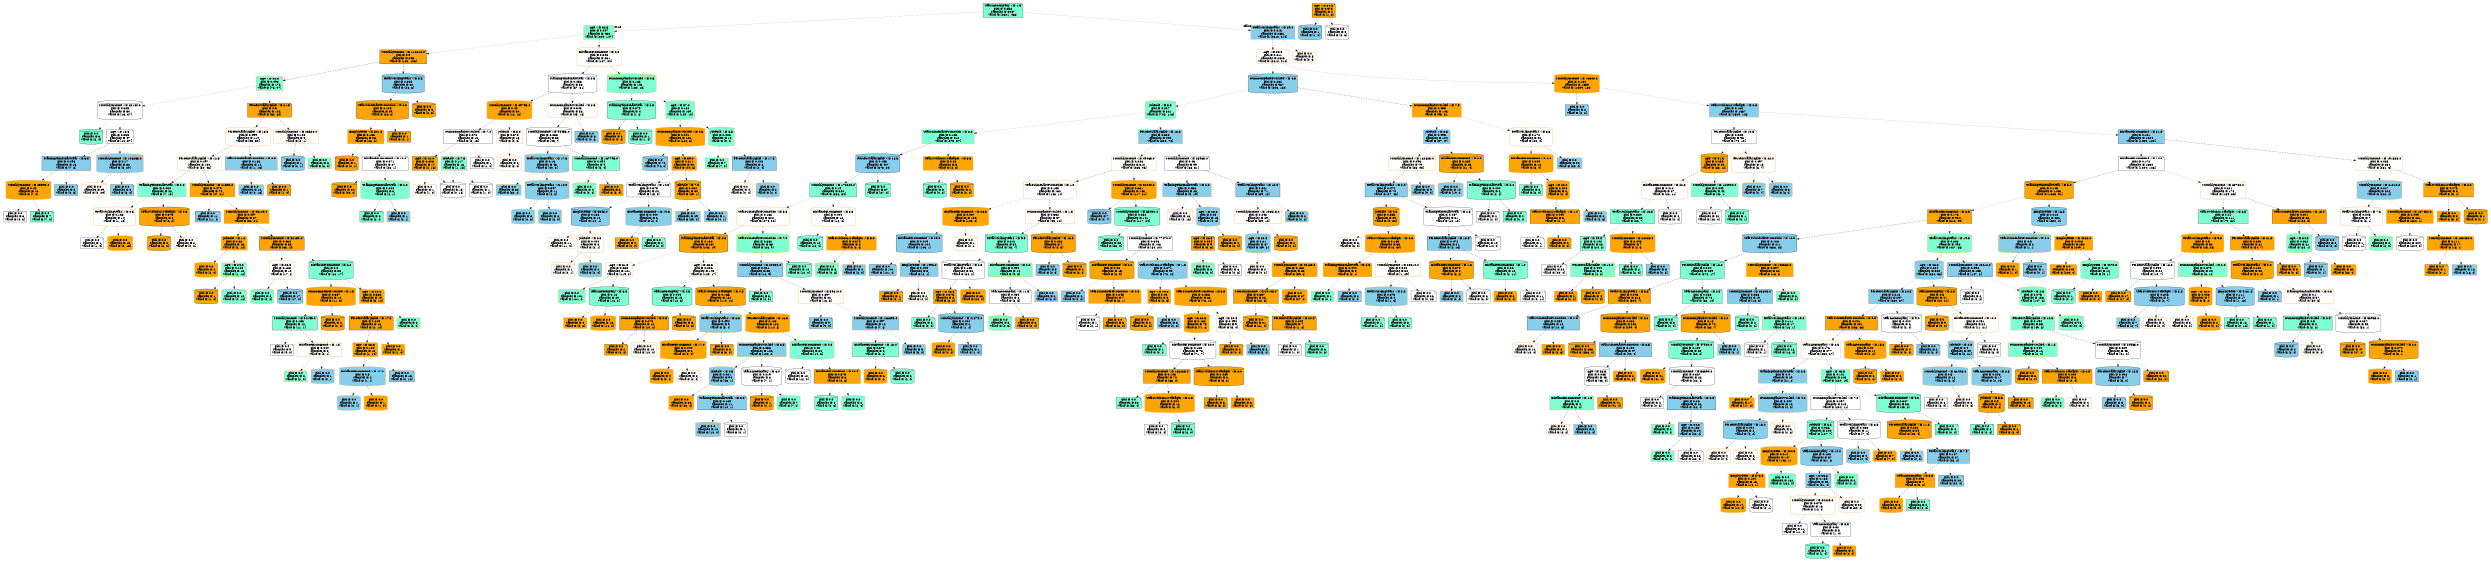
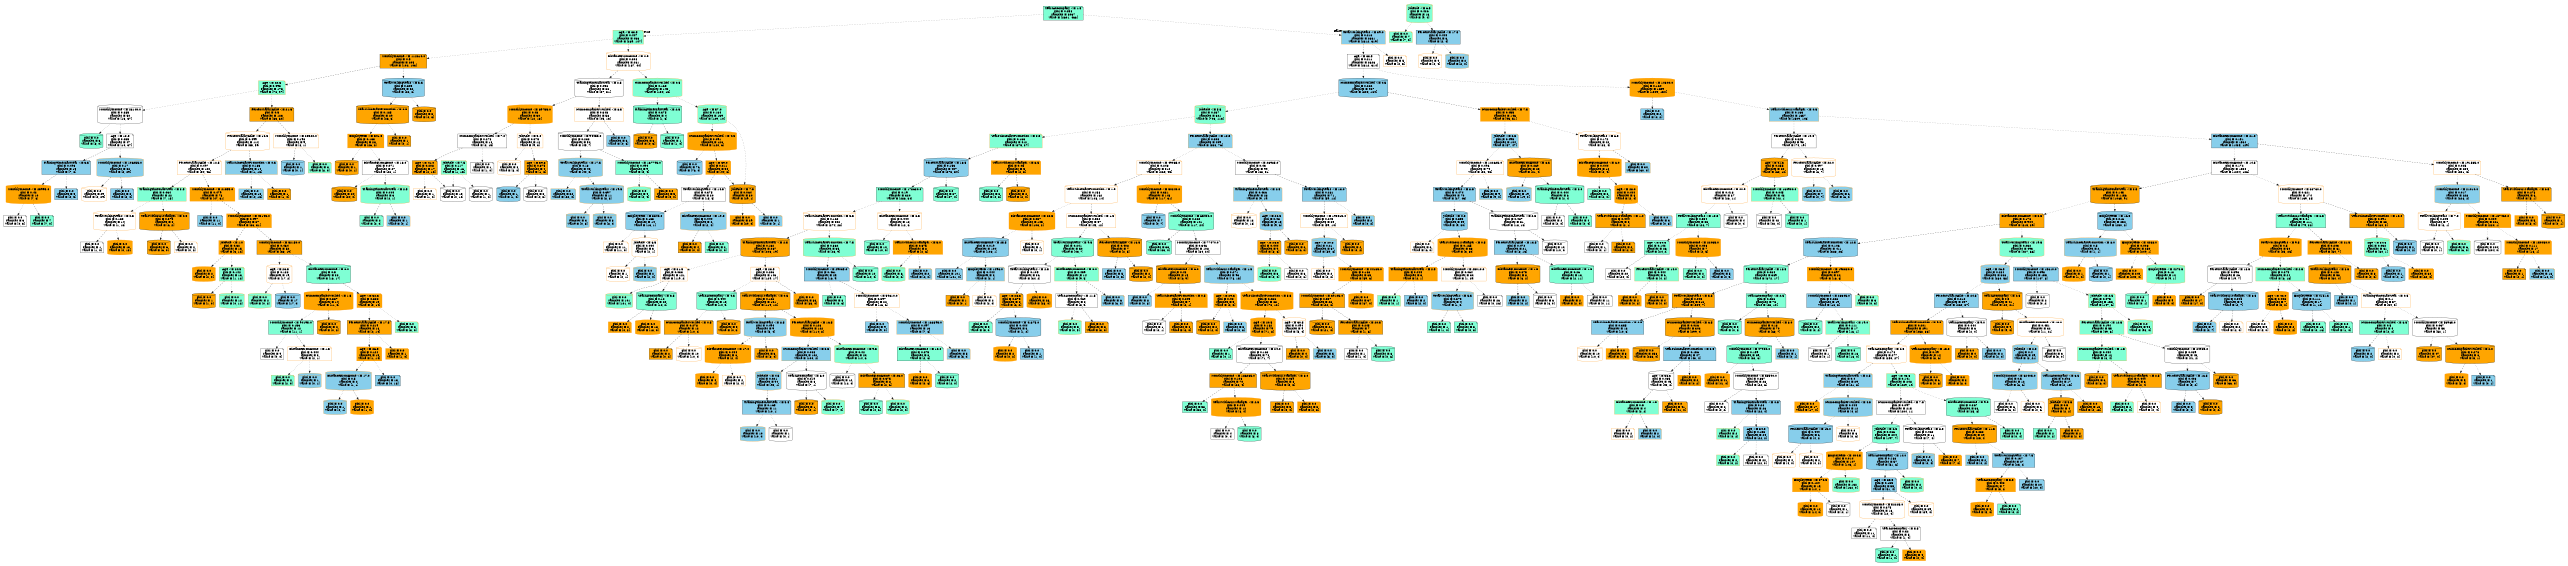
node "Age <= 33.5 gini = 0.211 samples = 2626 value = [2312, 314]": color darkorange -> black
edge "Age <= 57.0 gini = 0.134 samples = 139 value = [129, 10]" -> "JobRole <= 6.5 gini = 0.426 samples = 13 value = [9, 4]": now "Age <= 57.0 gini = 0.134 samples = 139 value = [129, 10]" -> "JobRole <= 7.5 gini = 0.064 samples = 30 value = [29, 1]"
edge "JobRole <= 5.0 gini = 0.375 samples = 12 value = [9, 3]" -> "Age <= 39.5 gini = 0.375 samples = 4 value = [1, 3]": added
node "gini = 0.0 samples = 29 value = [29, 0]": fillcolor skyblue -> orange
node "JobRole <= 0.5 gini = 0.355 samples = 39 value = [9, 30]": fillcolor orange -> skyblue
node "JobRole <= 2.5 gini = 0.075 samples = 153 value = [147, 6]": shape cylinder -> note
node "gini = 0.0 samples = 36 value = [36, 0]": shape note -> cylinder
edge "JobRole <= 4.5 gini = 0.021 samples = 94 value = [93, 1]" -> "gini = 0.0 samples = 83 value = [83, 0]": now "Age <= 23.5 gini = 0.206 samples = 146 value = [129, 17]" -> "gini = 0.0 samples = 83 value = [83, 0]"
